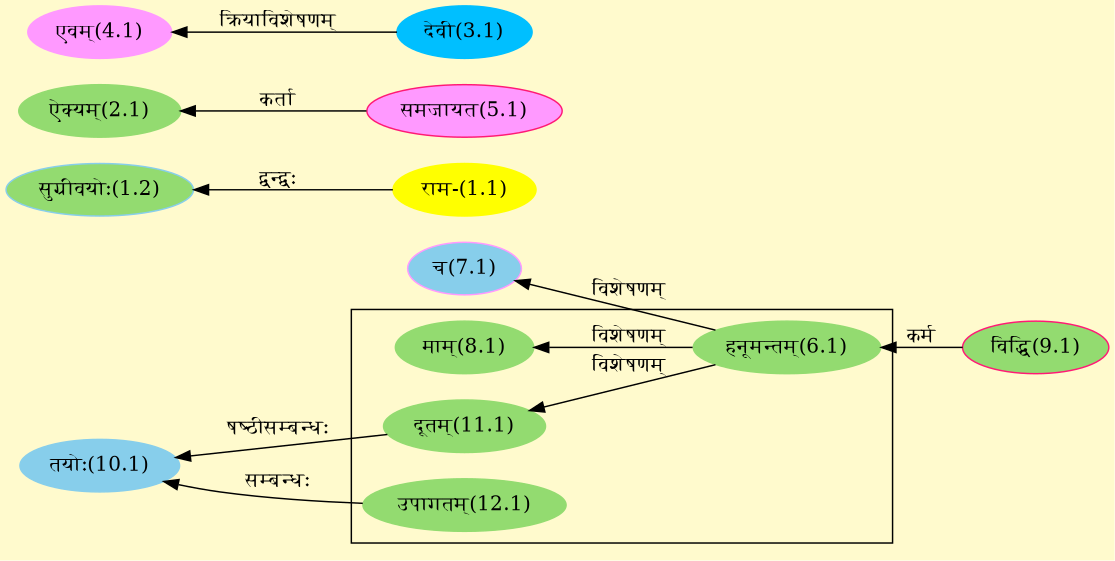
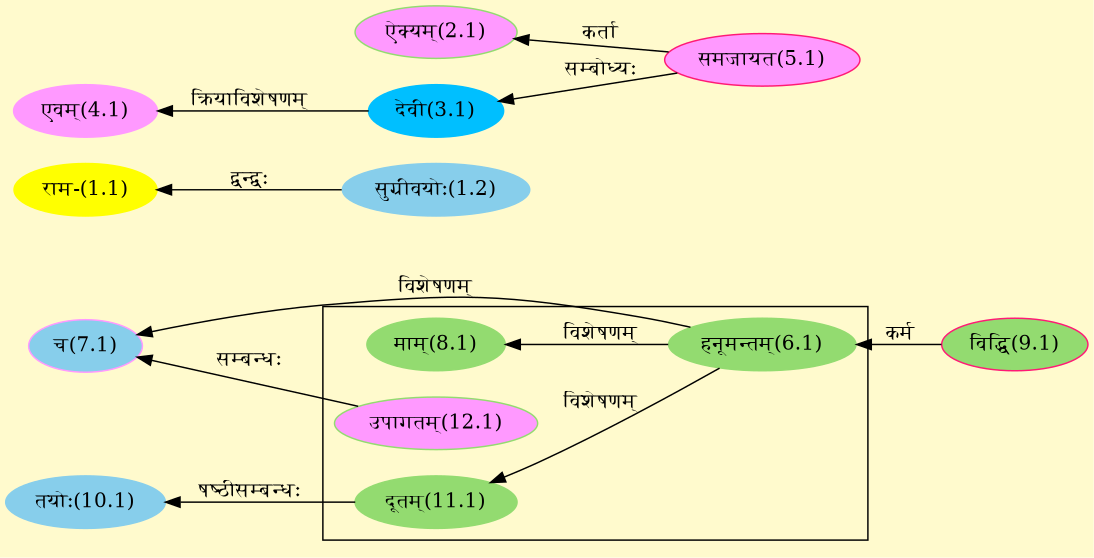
edge "समजायत(5.1)" -> "देवी(3.1)": added, label "सम्बोध्यः"
node "ऐक्यम्(2.1)": fillcolor #93db70 -> #ff99ff
node "सुग्रीवयोः(1.2)": fillcolor #93db70 -> #87ceeb
edge "राम-(1.1)" -> "सुग्रीवयोः(1.2)": reversed
edge "उपागतम्(12.1)" -> "तयोः(10.1)": now "उपागतम्(12.1)" -> "च(7.1)"
node "उपागतम्(12.1)": fillcolor #93db70 -> #ff99ff
